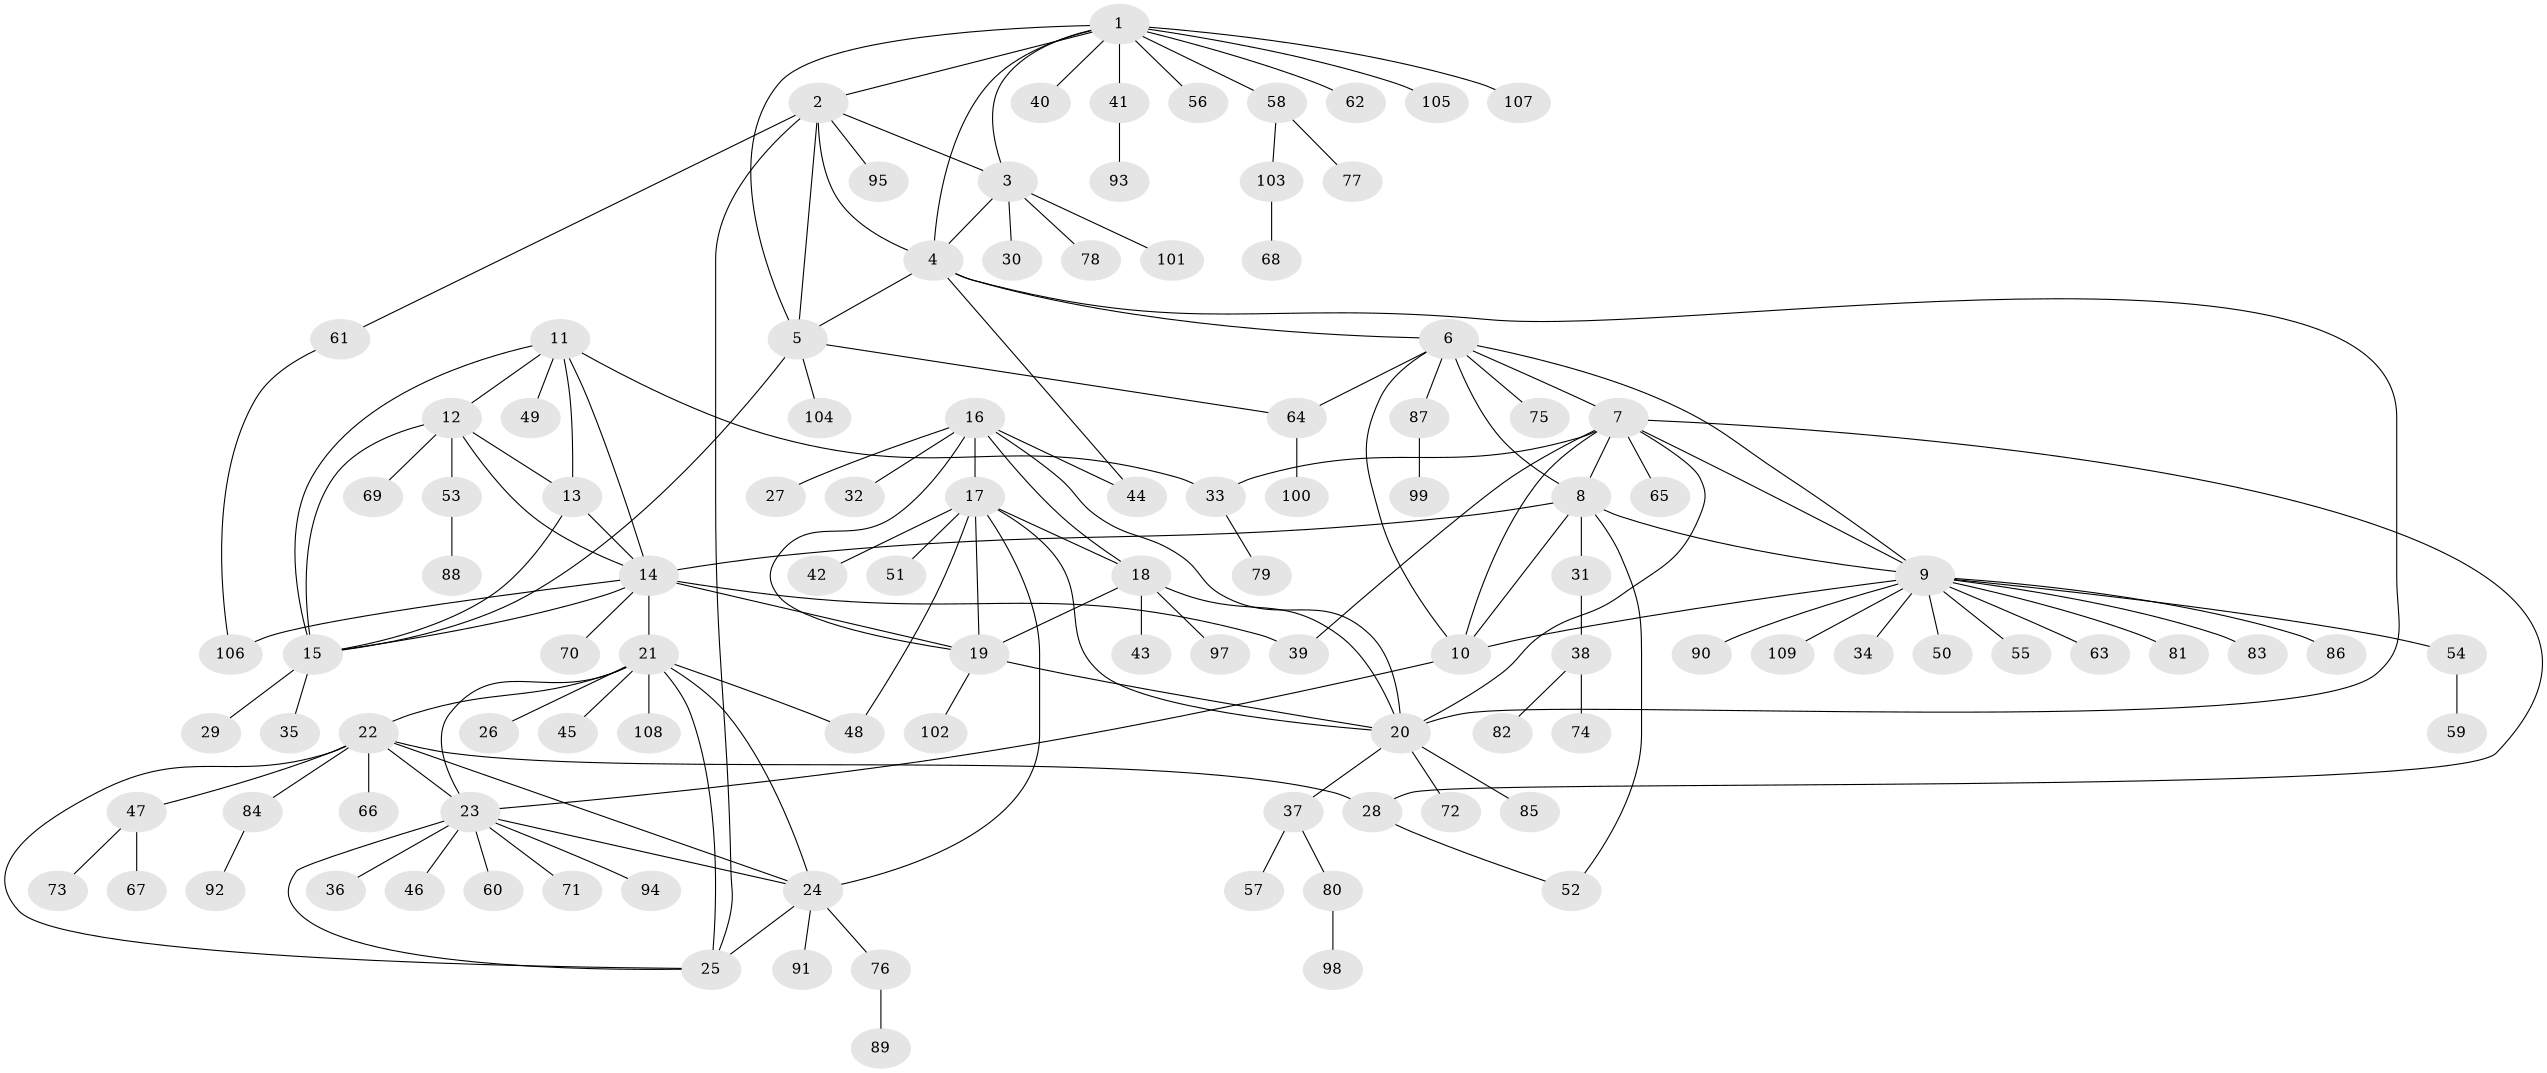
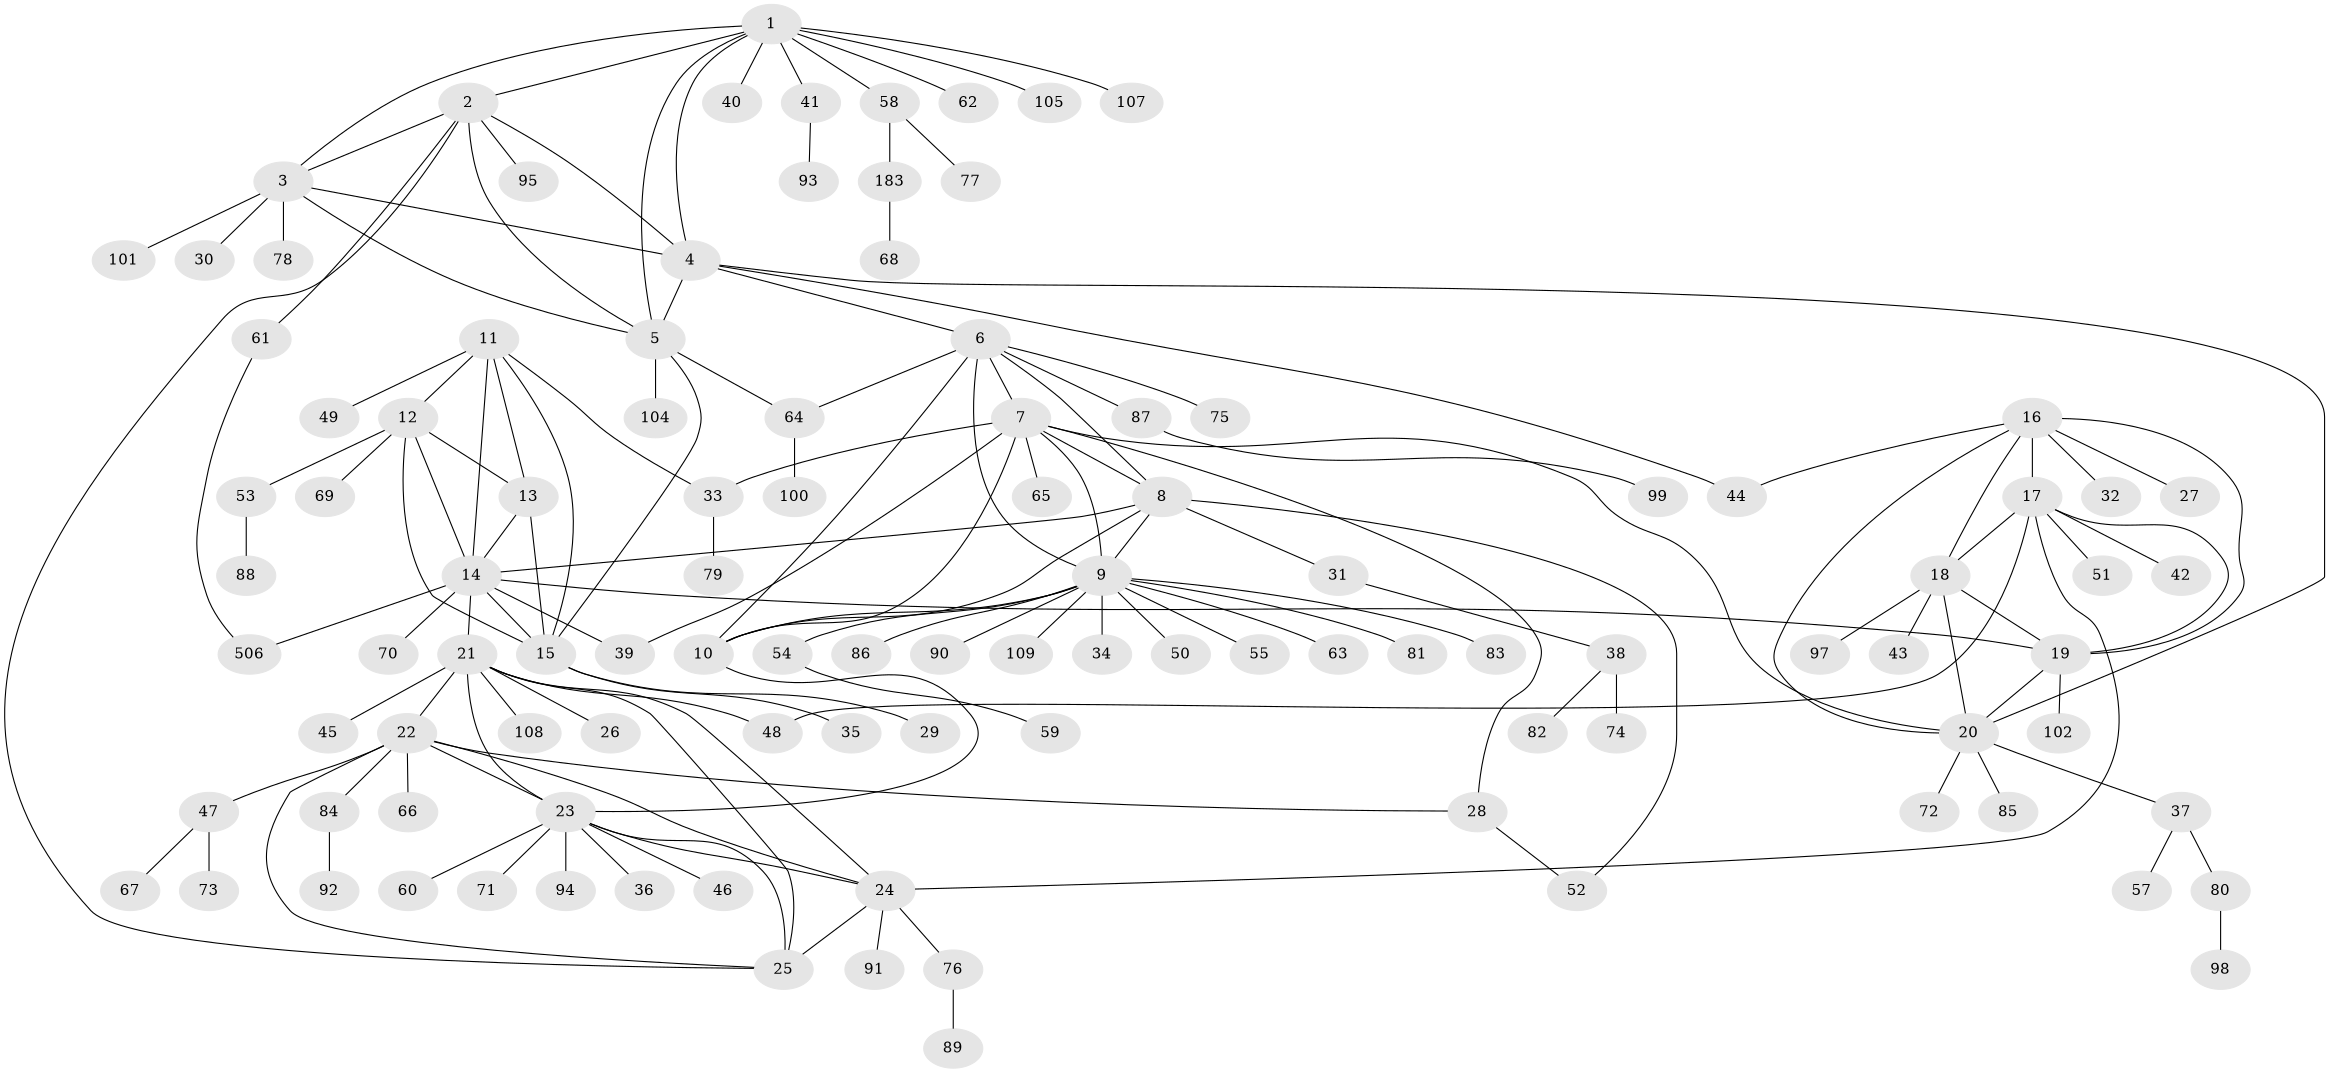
node "56": removed
node "103": label "103" -> "183"
edge "3" -- "5": added
node "106": label "106" -> "506"
edge "17" -- "20": removed
